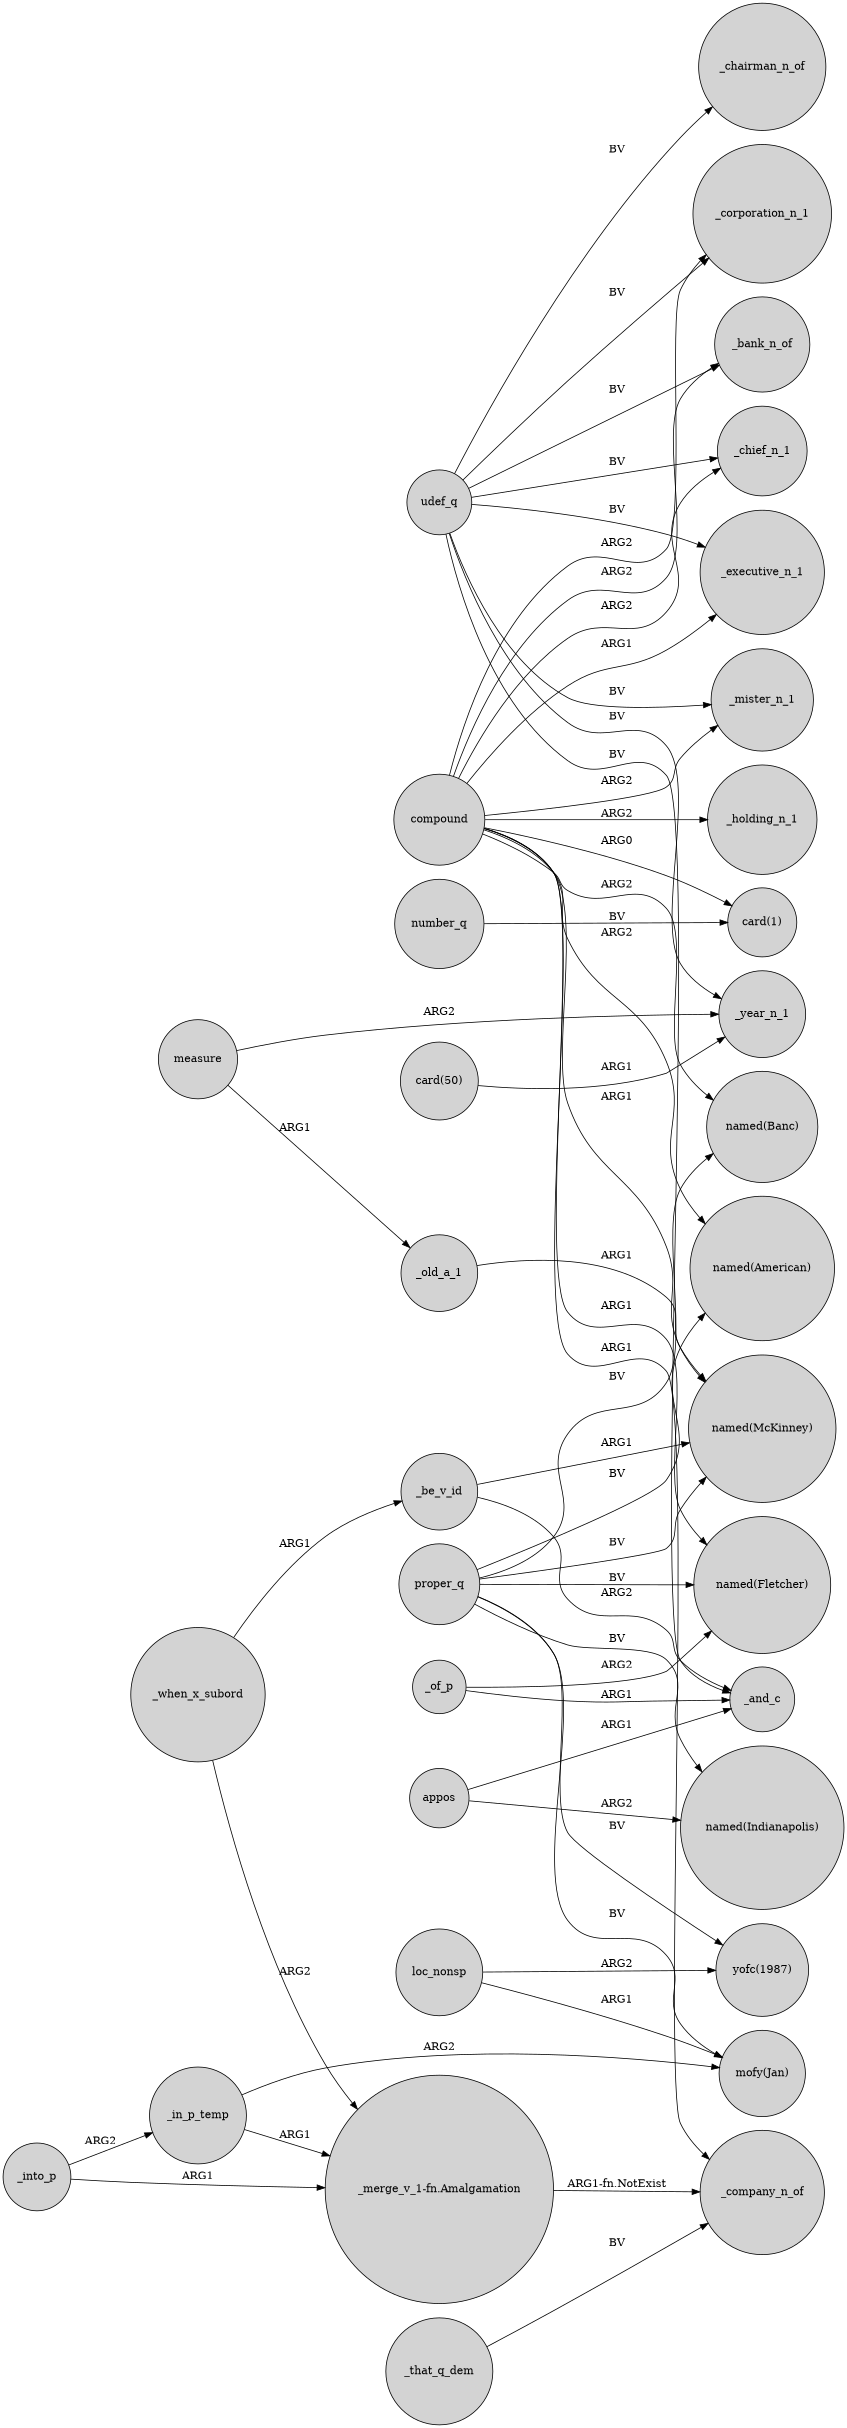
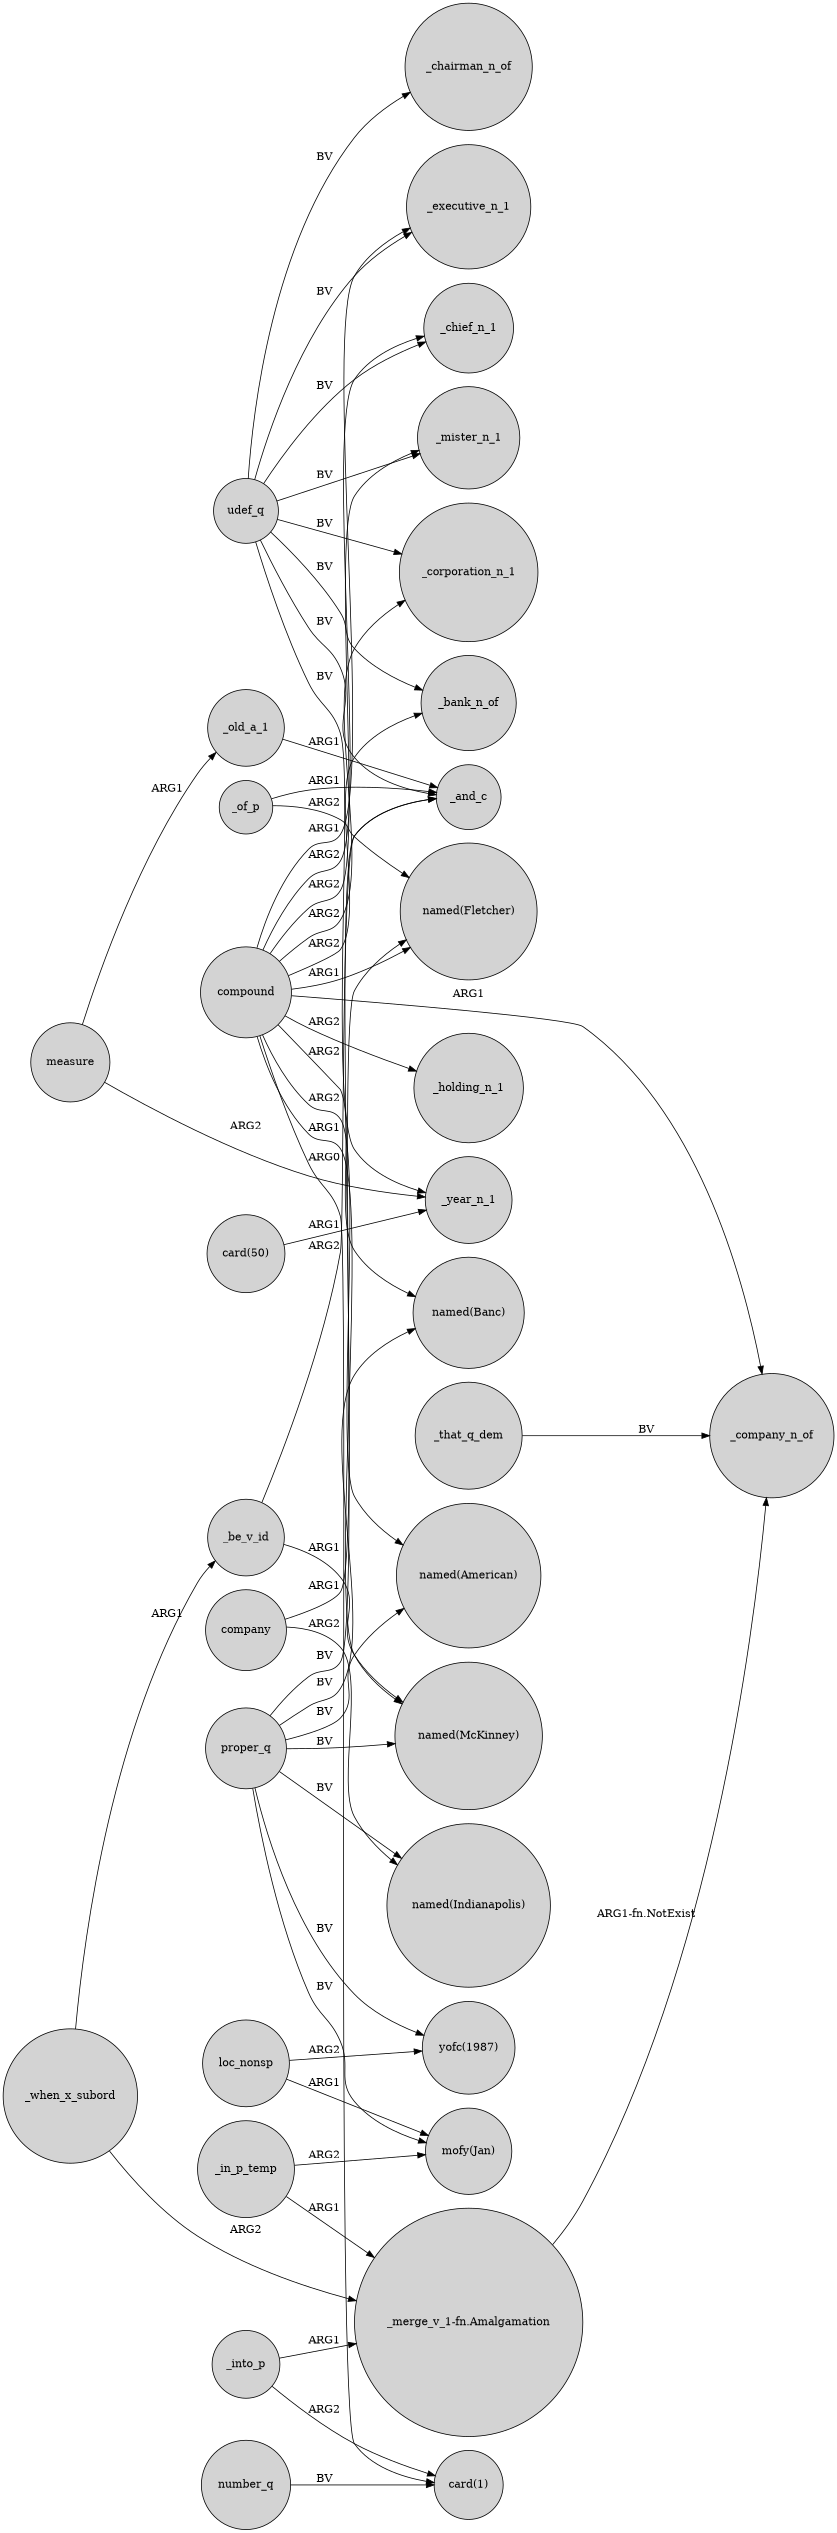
edge "_old_a_1" -> "named(McKinney)": now "_old_a_1" -> "_and_c"
node "appos": label "appos" -> "company"
edge "_into_p" -> "_in_p_temp": now "_into_p" -> "card(1)"
